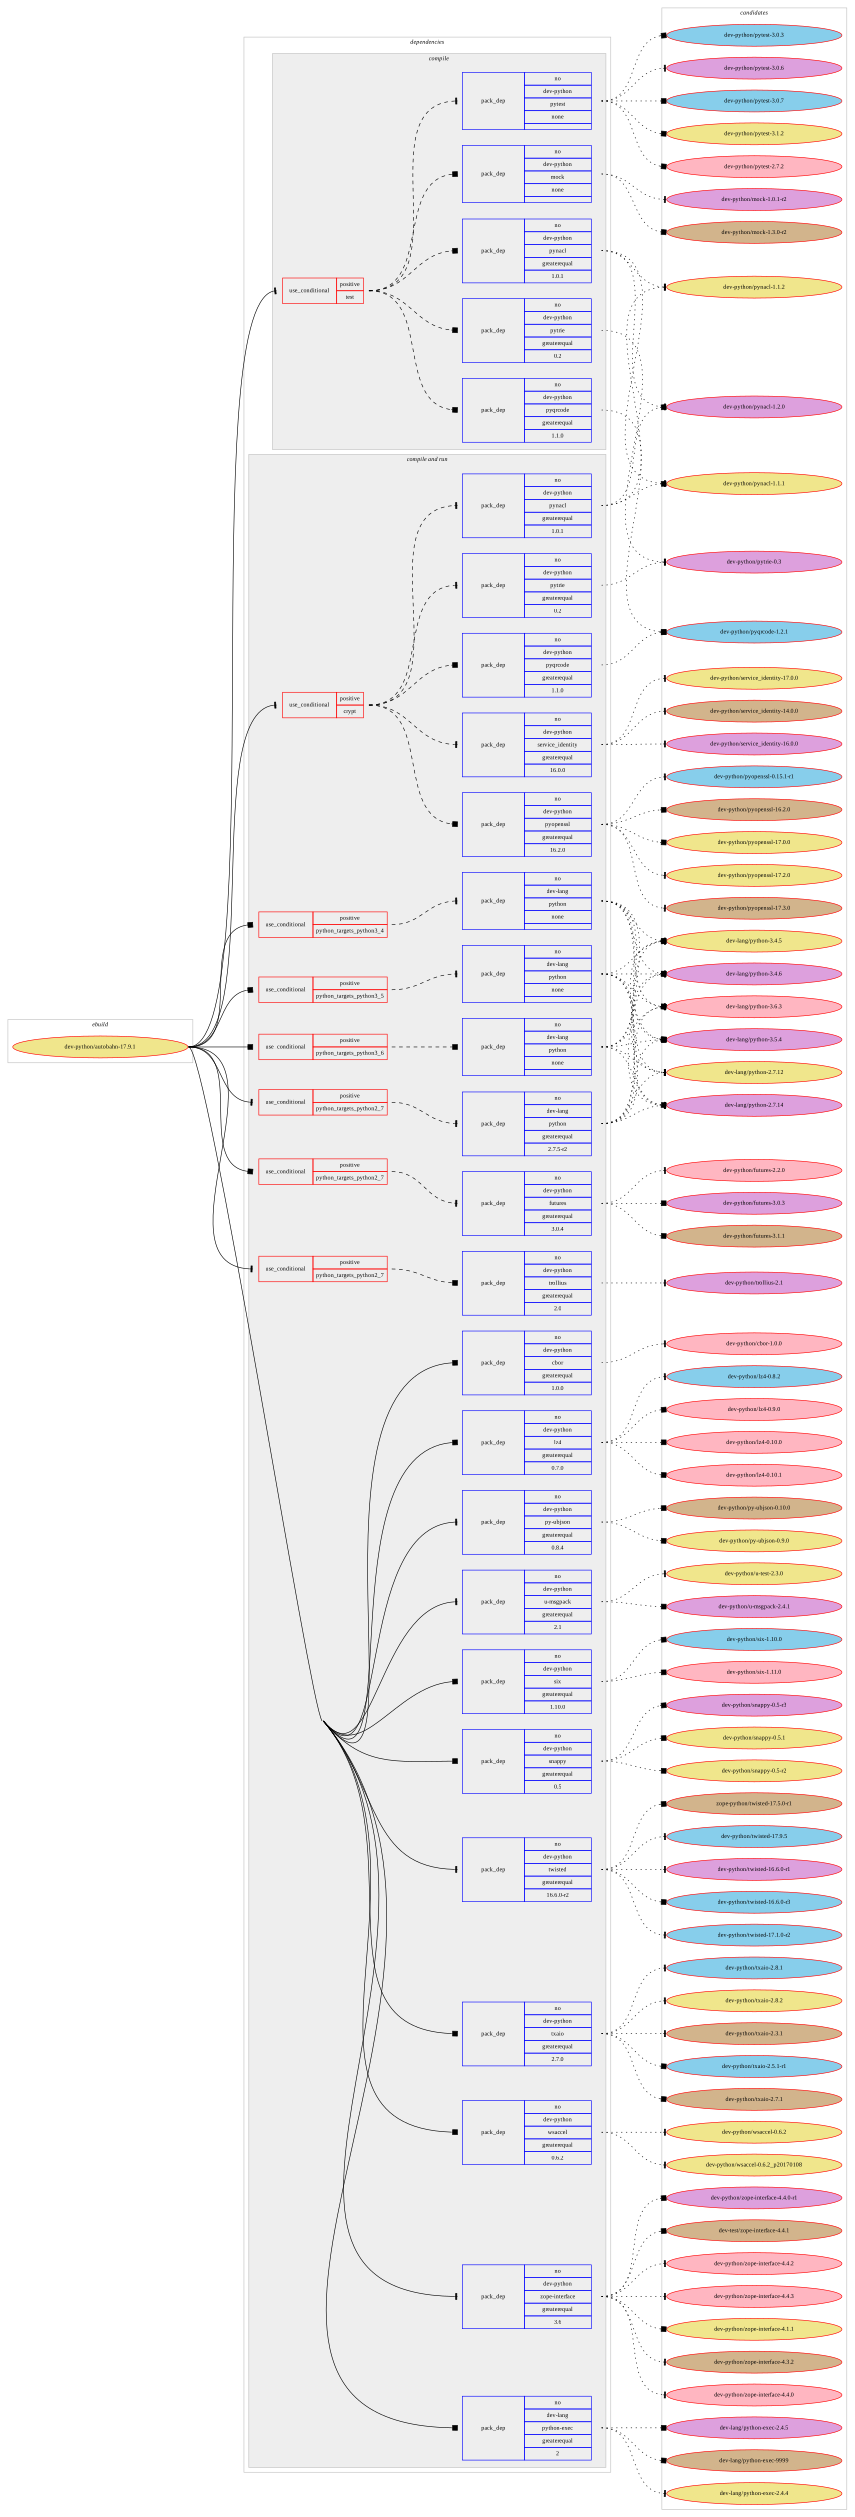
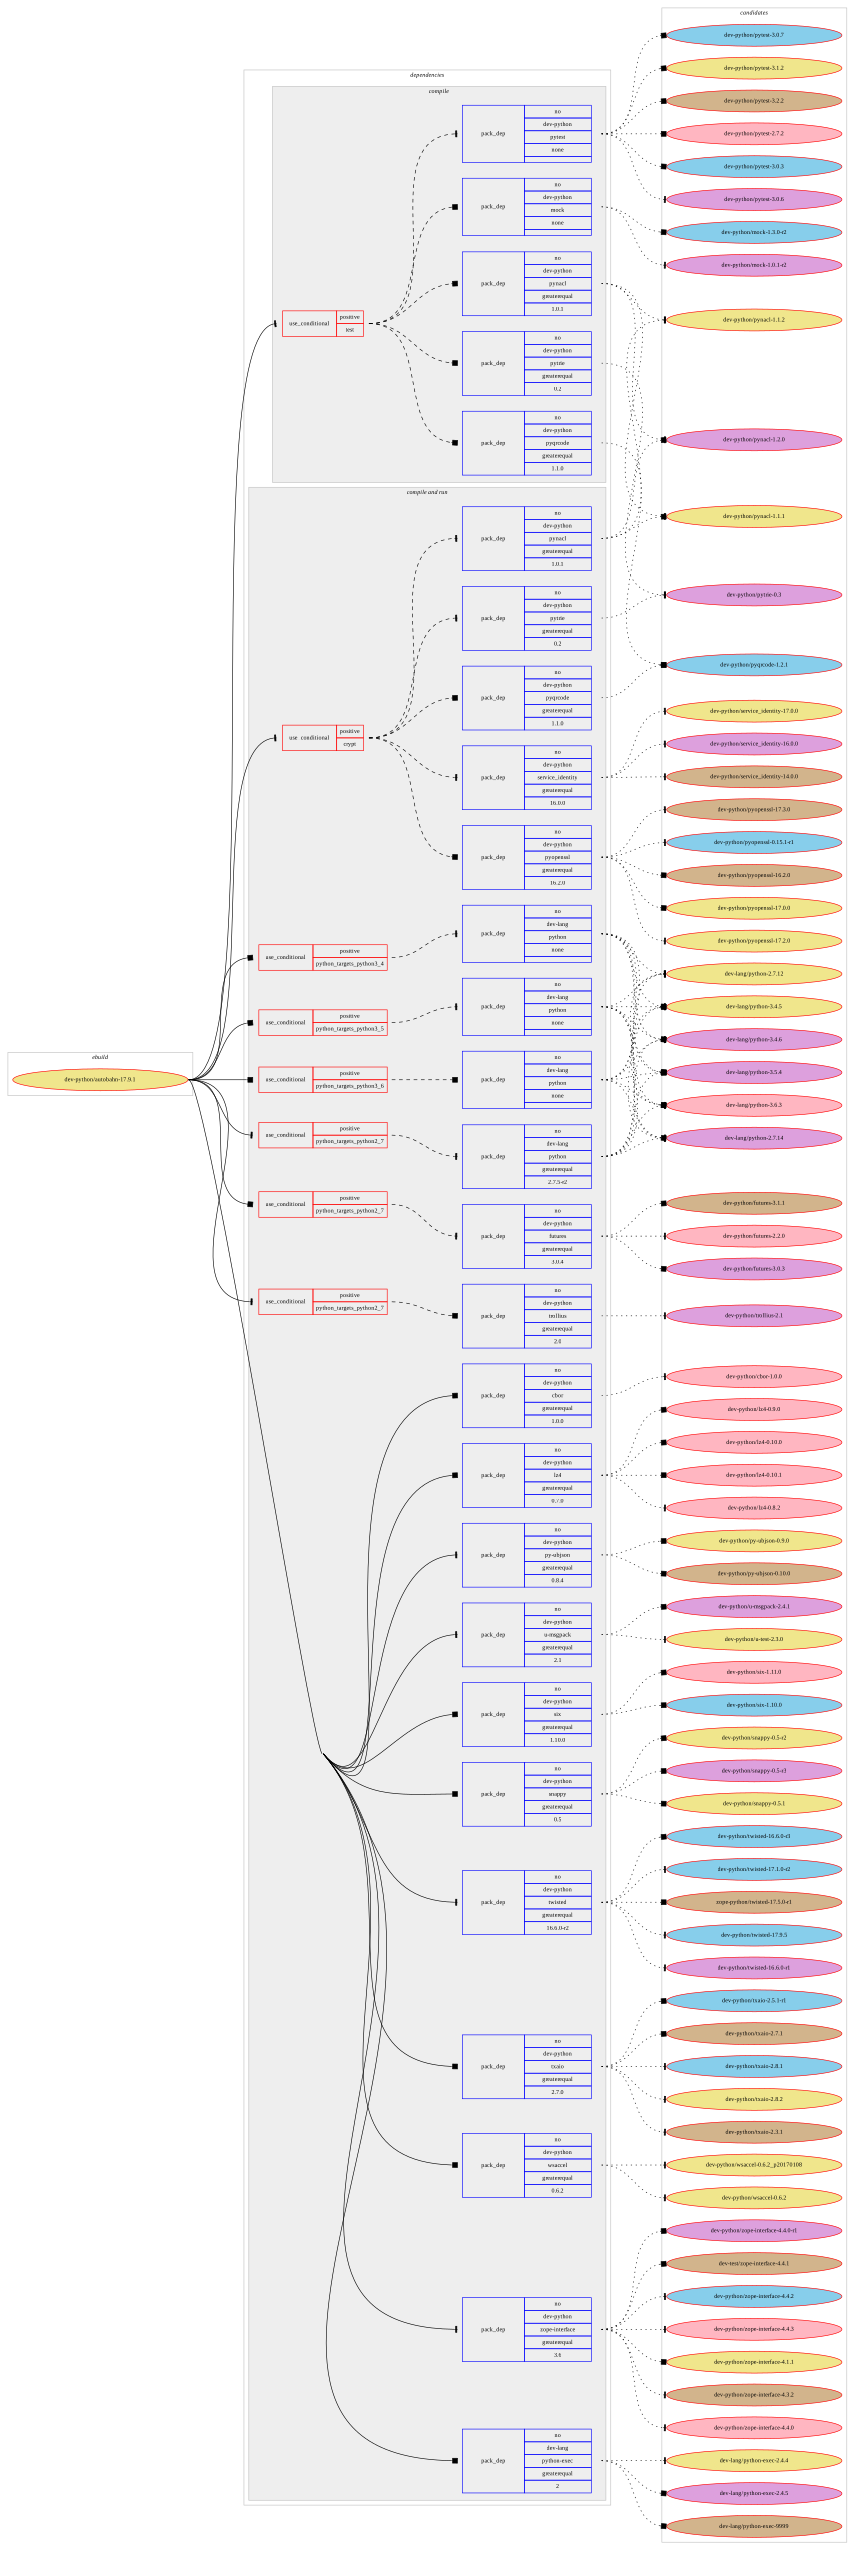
node "dev-python/pytest-3.2.2": added
node "dev-python/mock-1.3.0-r2": fillcolor tan -> skyblue
node "dev-python/lz4-0.8.2": fillcolor skyblue -> lightpink
node "dev-python/zope-interface-4.4.2": fillcolor lightpink -> skyblue
